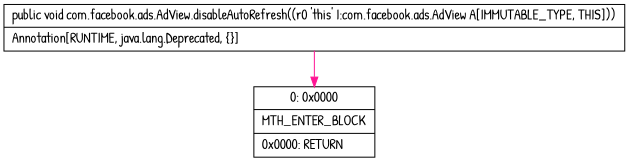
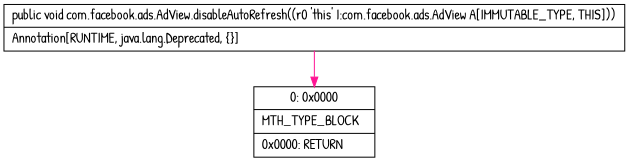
node "0: 0x0000": text "MTH_ENTER_BLOCK" -> "MTH_TYPE_BLOCK"
